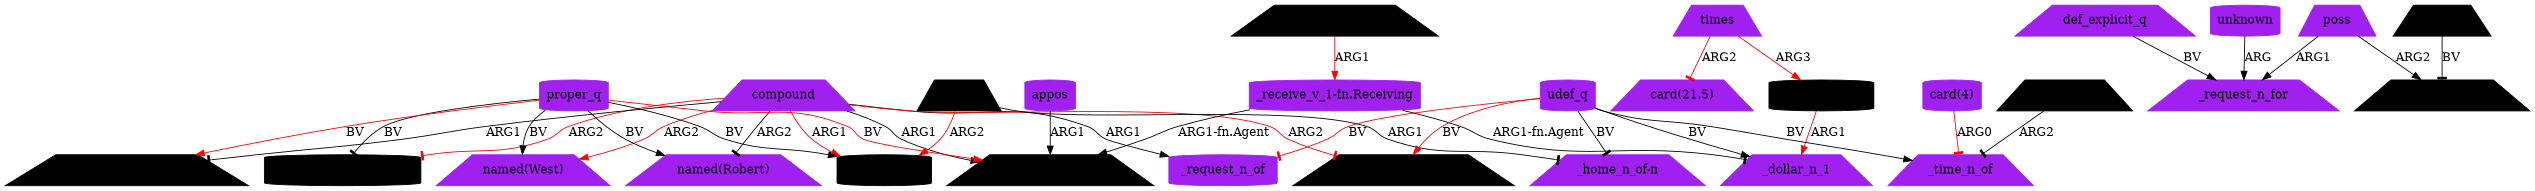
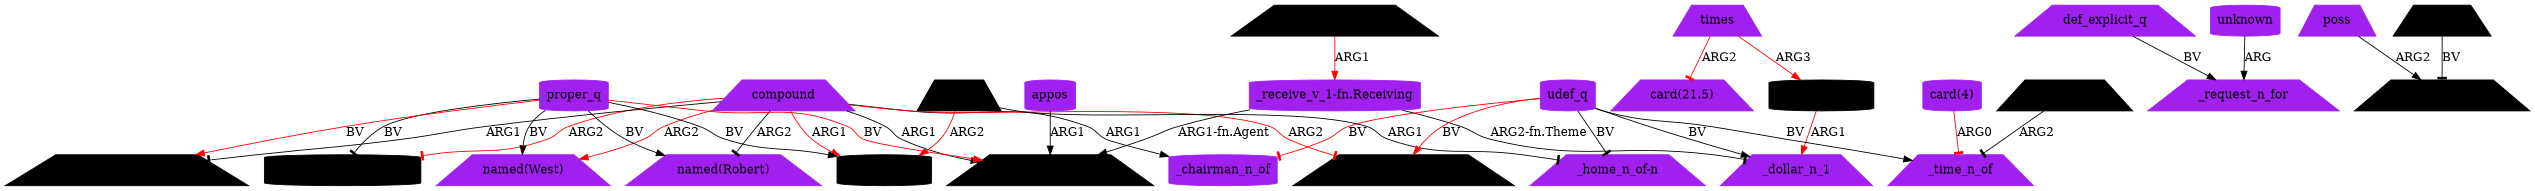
edge "poss" -> "_request_n_for": removed, label "ARG1"
edge "_receive_v_1-fn.Receiving" -> "_dollar_n_1": label "ARG1-fn.Agent" -> "ARG2-fn.Theme"
node "_request_n_of": label "_request_n_of" -> "_chairman_n_of"
